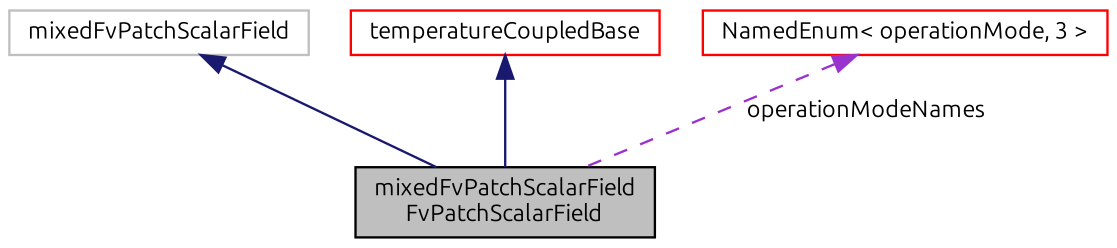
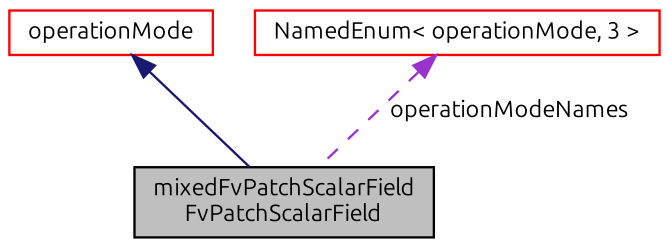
node "mixedFvPatchScalarField": removed
node "temperatureCoupledBase": label "temperatureCoupledBase" -> "operationMode"
